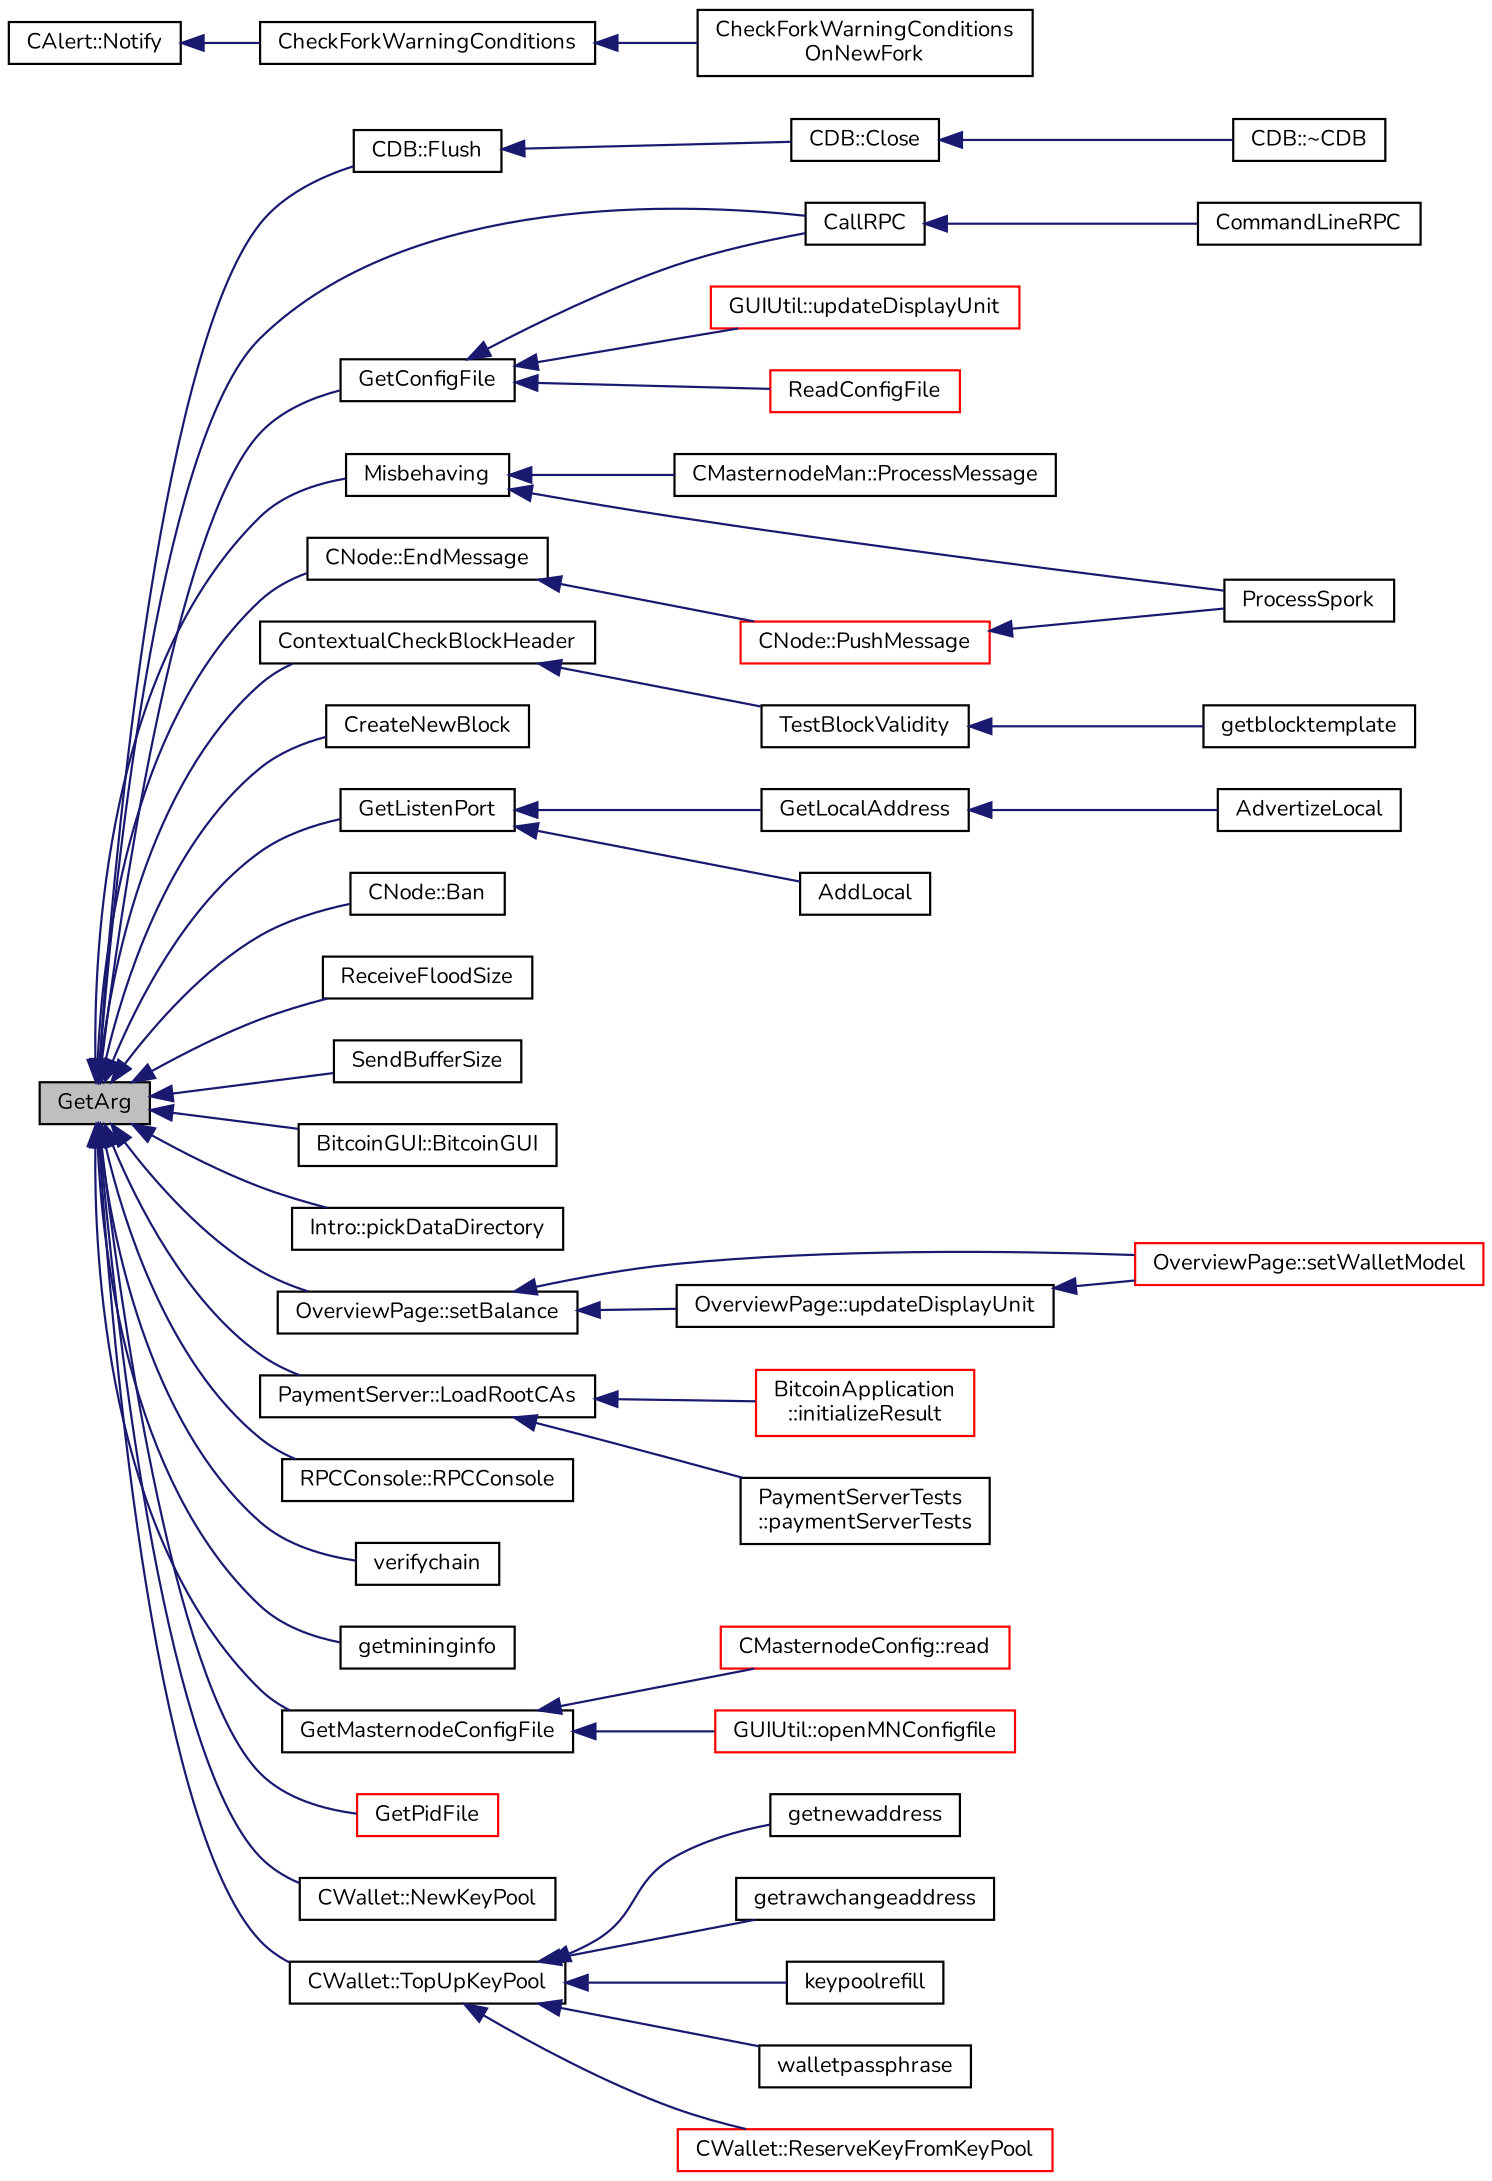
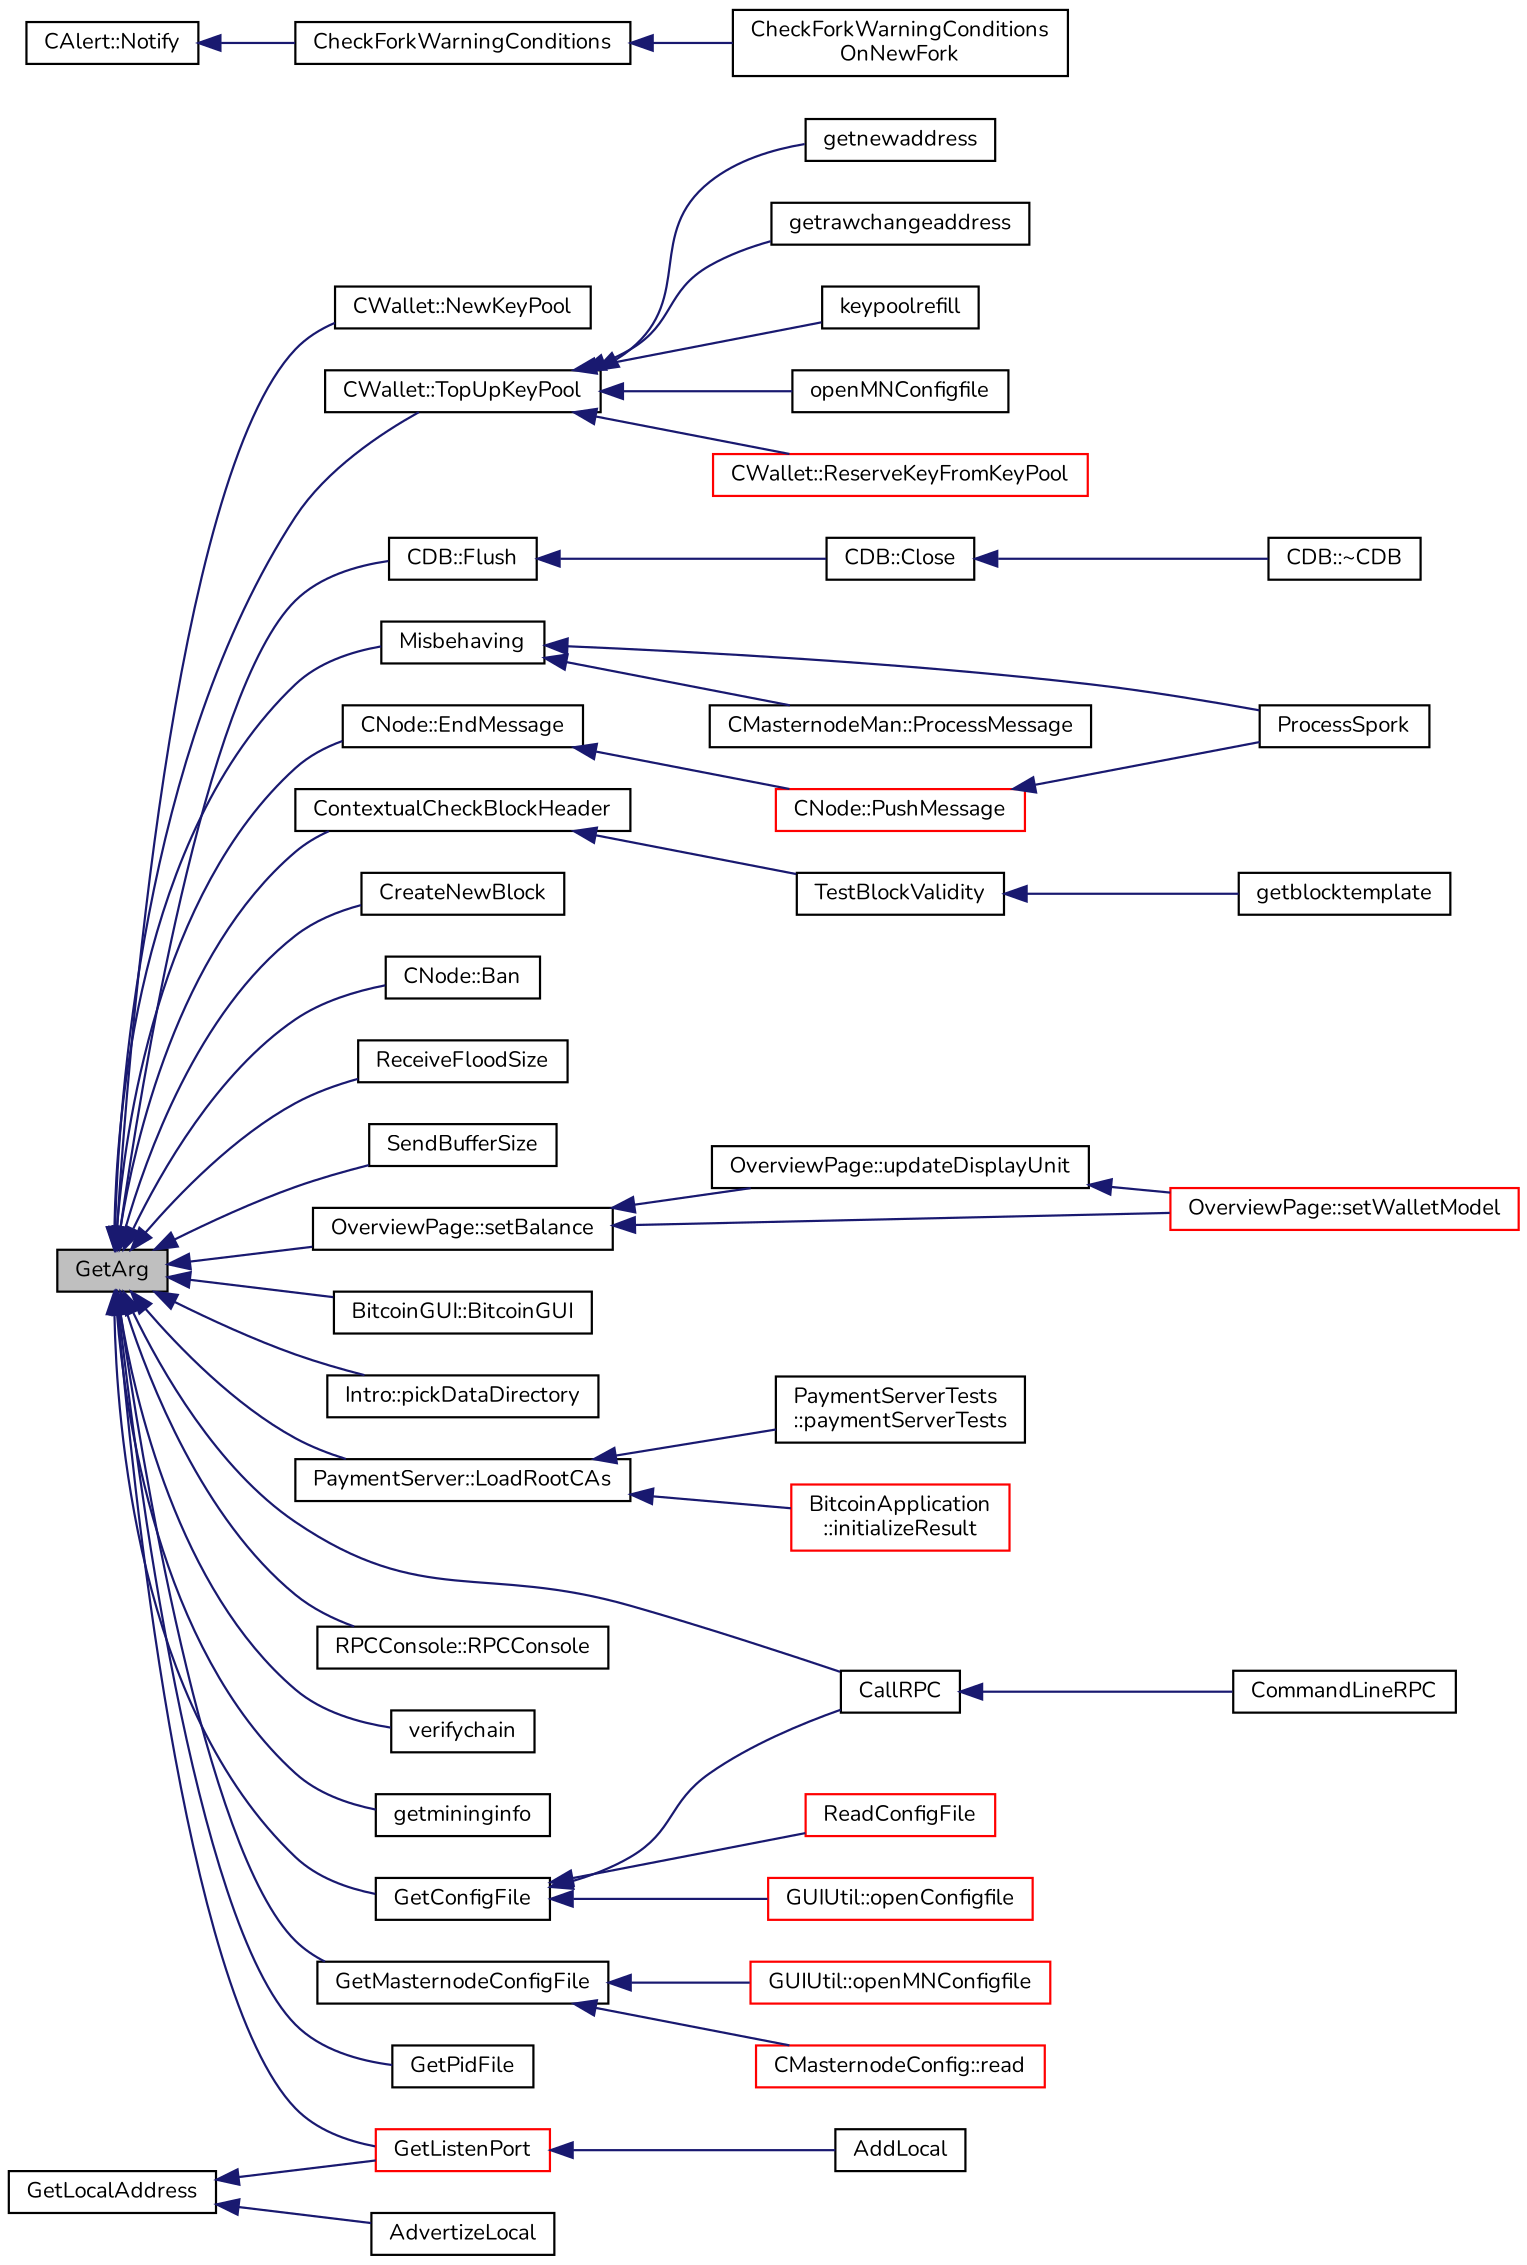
node "GUIUtil::updateDisplayUnit": label "GUIUtil::updateDisplayUnit" -> "GUIUtil::openConfigfile"
node "GetListenPort": color black -> red
edge "GetLocalAddress" -> "GetListenPort": reversed
node "GetPidFile": color red -> black
node "walletpassphrase": label "walletpassphrase" -> "openMNConfigfile"
